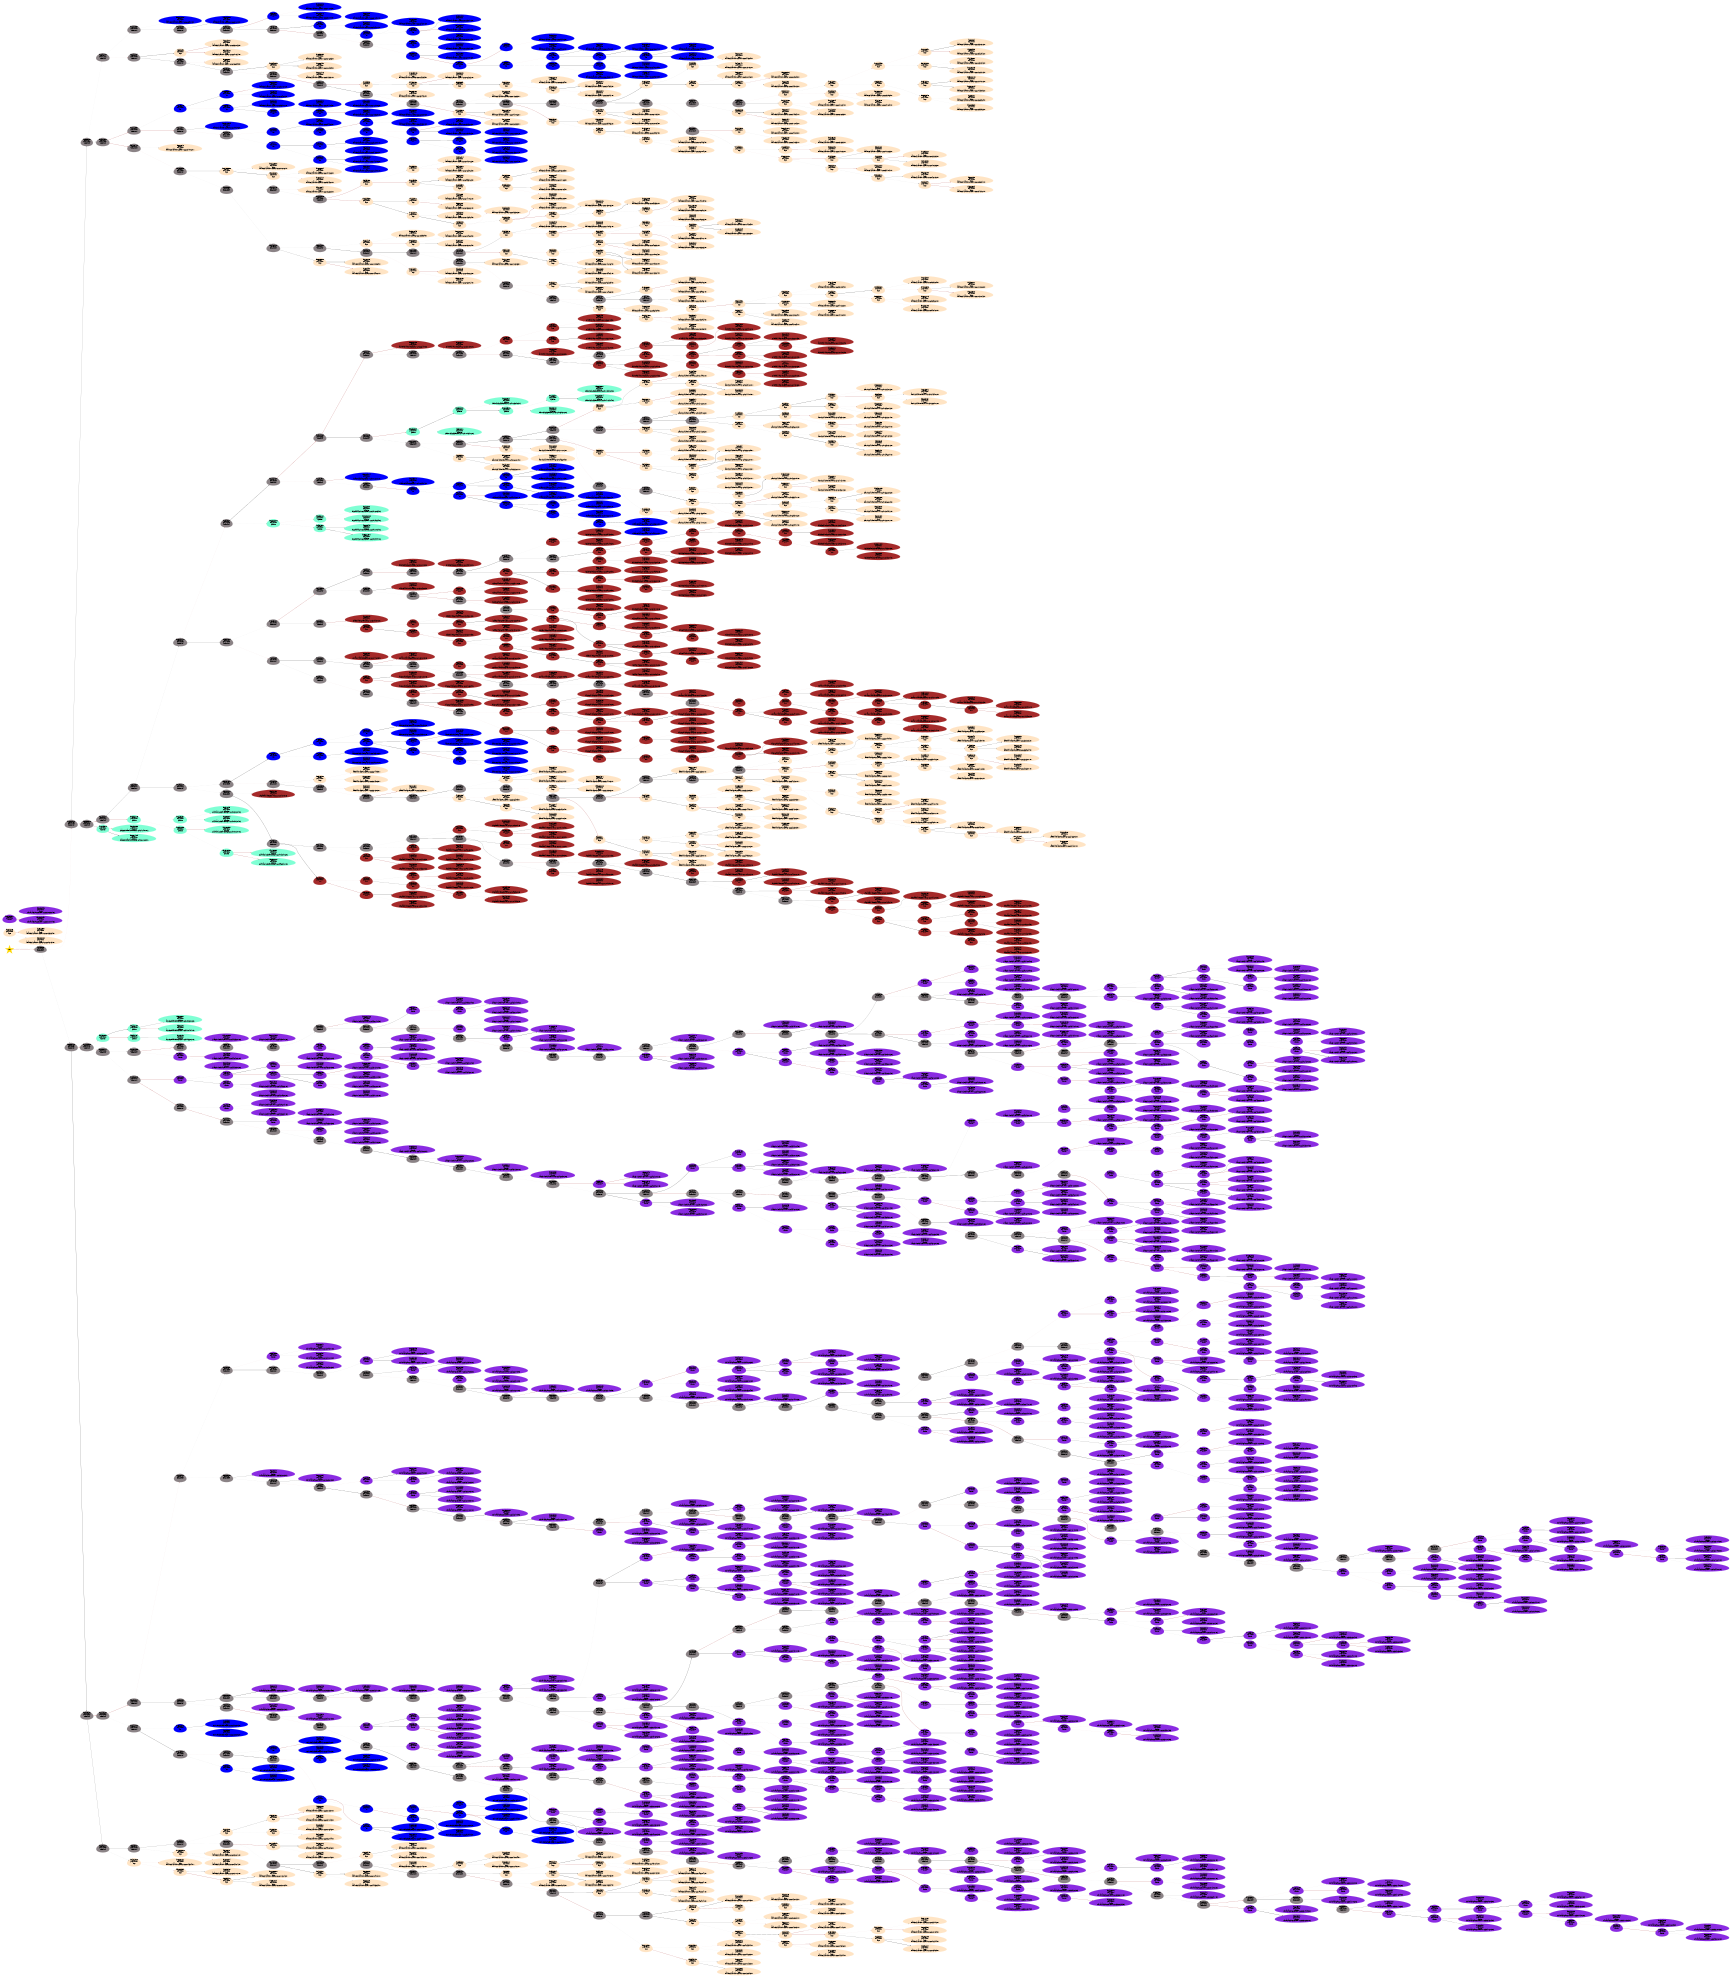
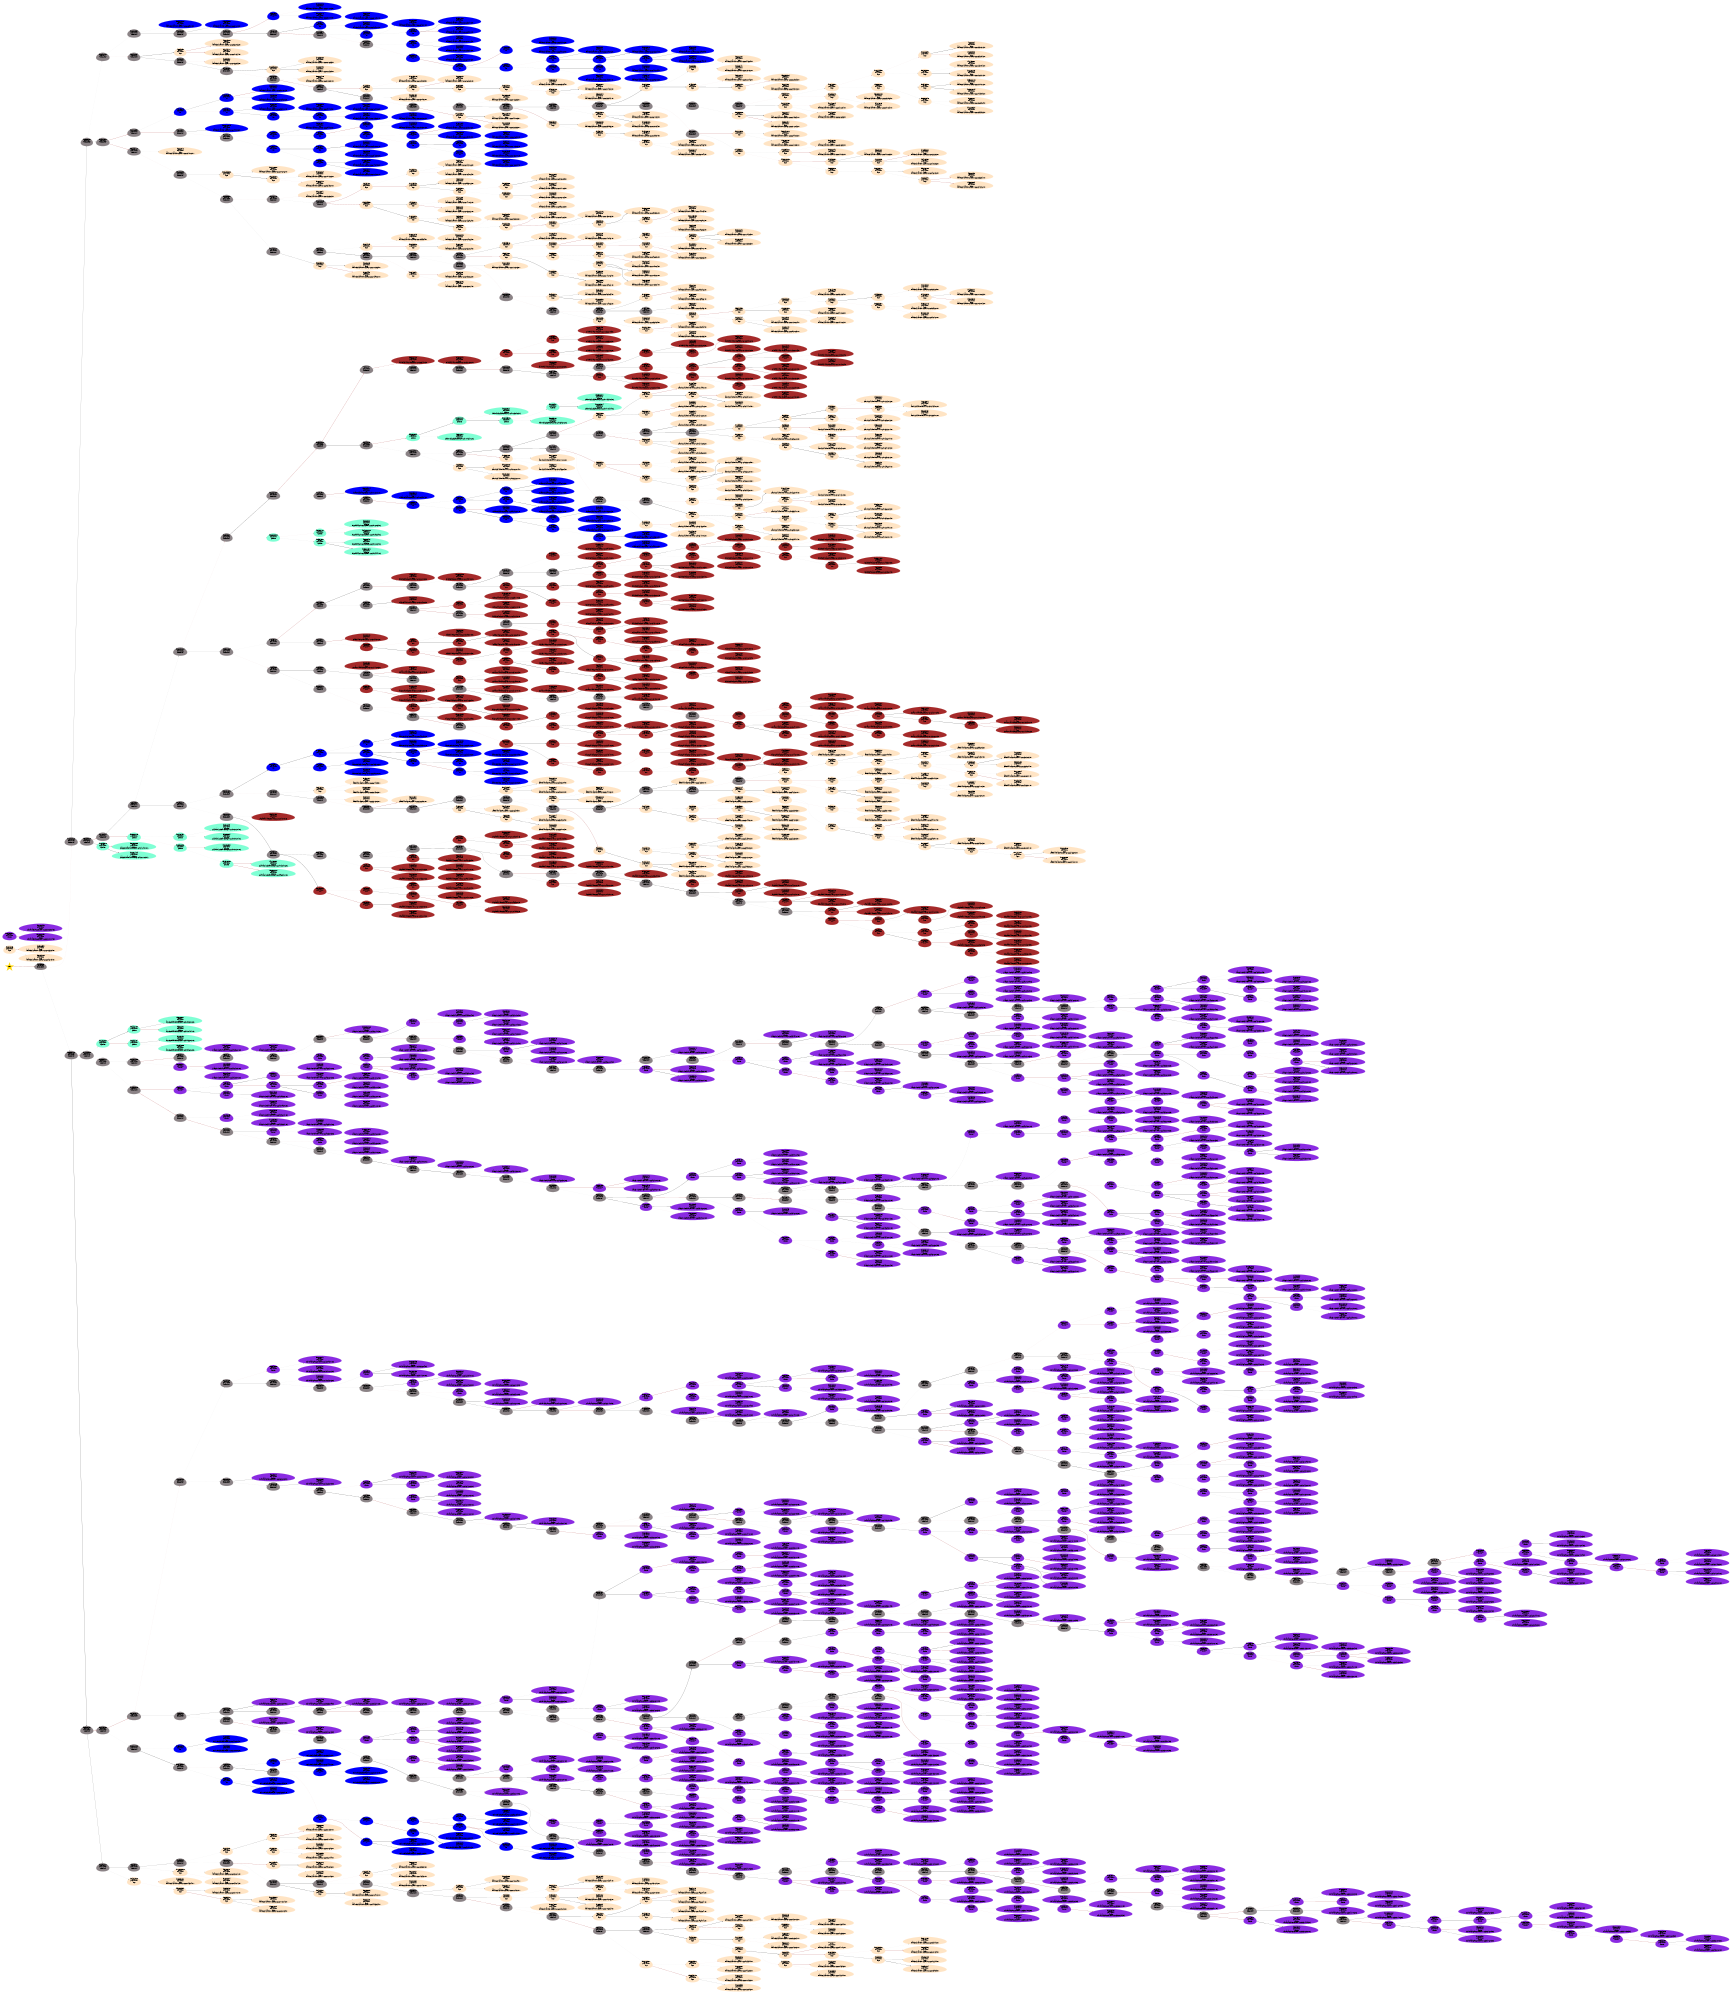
node "idNSH0S8OYSQ50": removed
node "idAVXE44YXF0ZB": added
